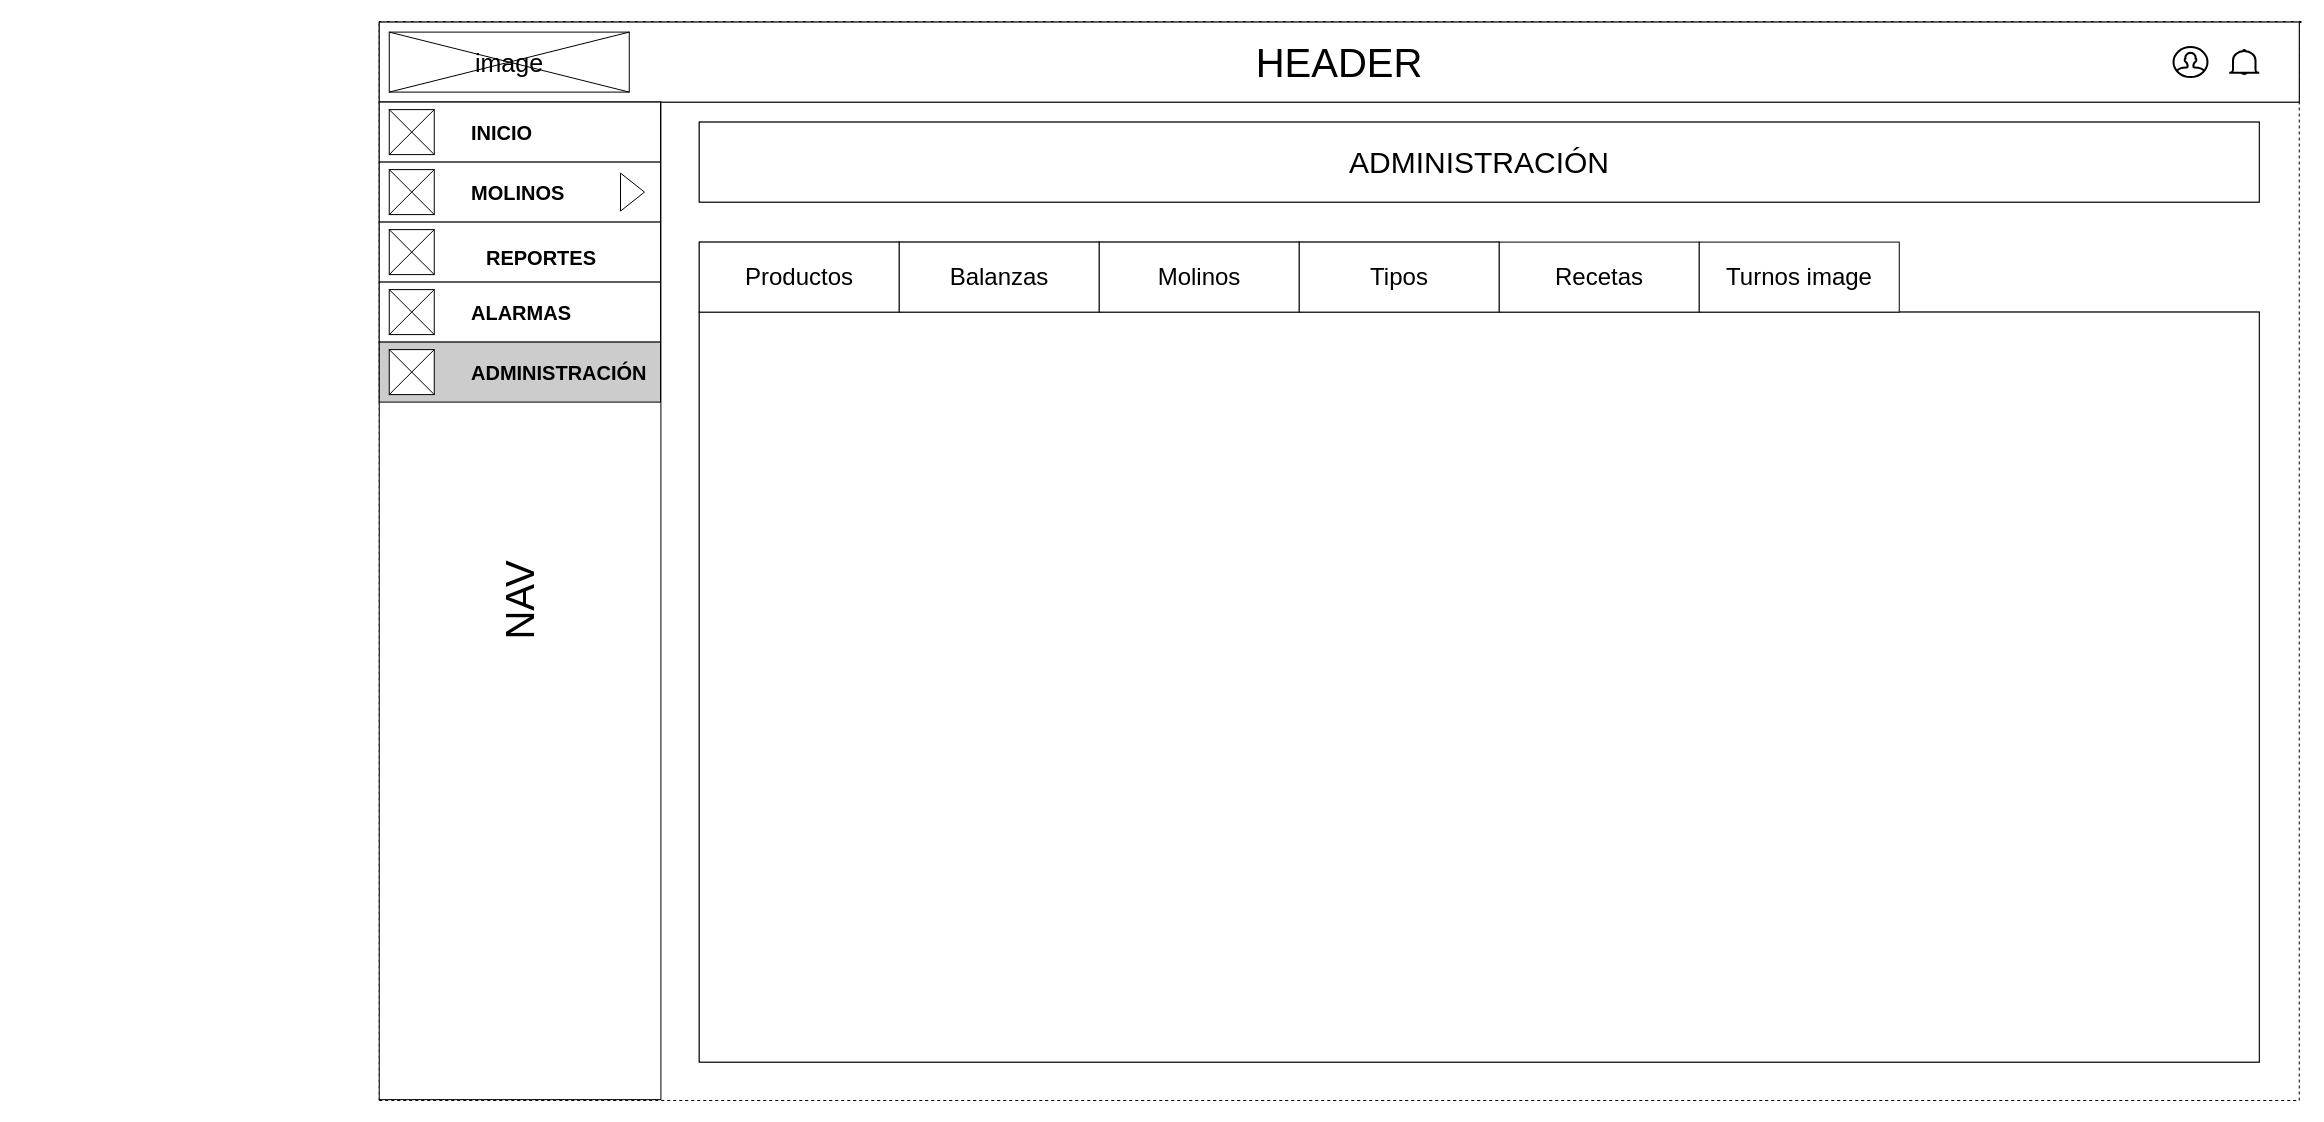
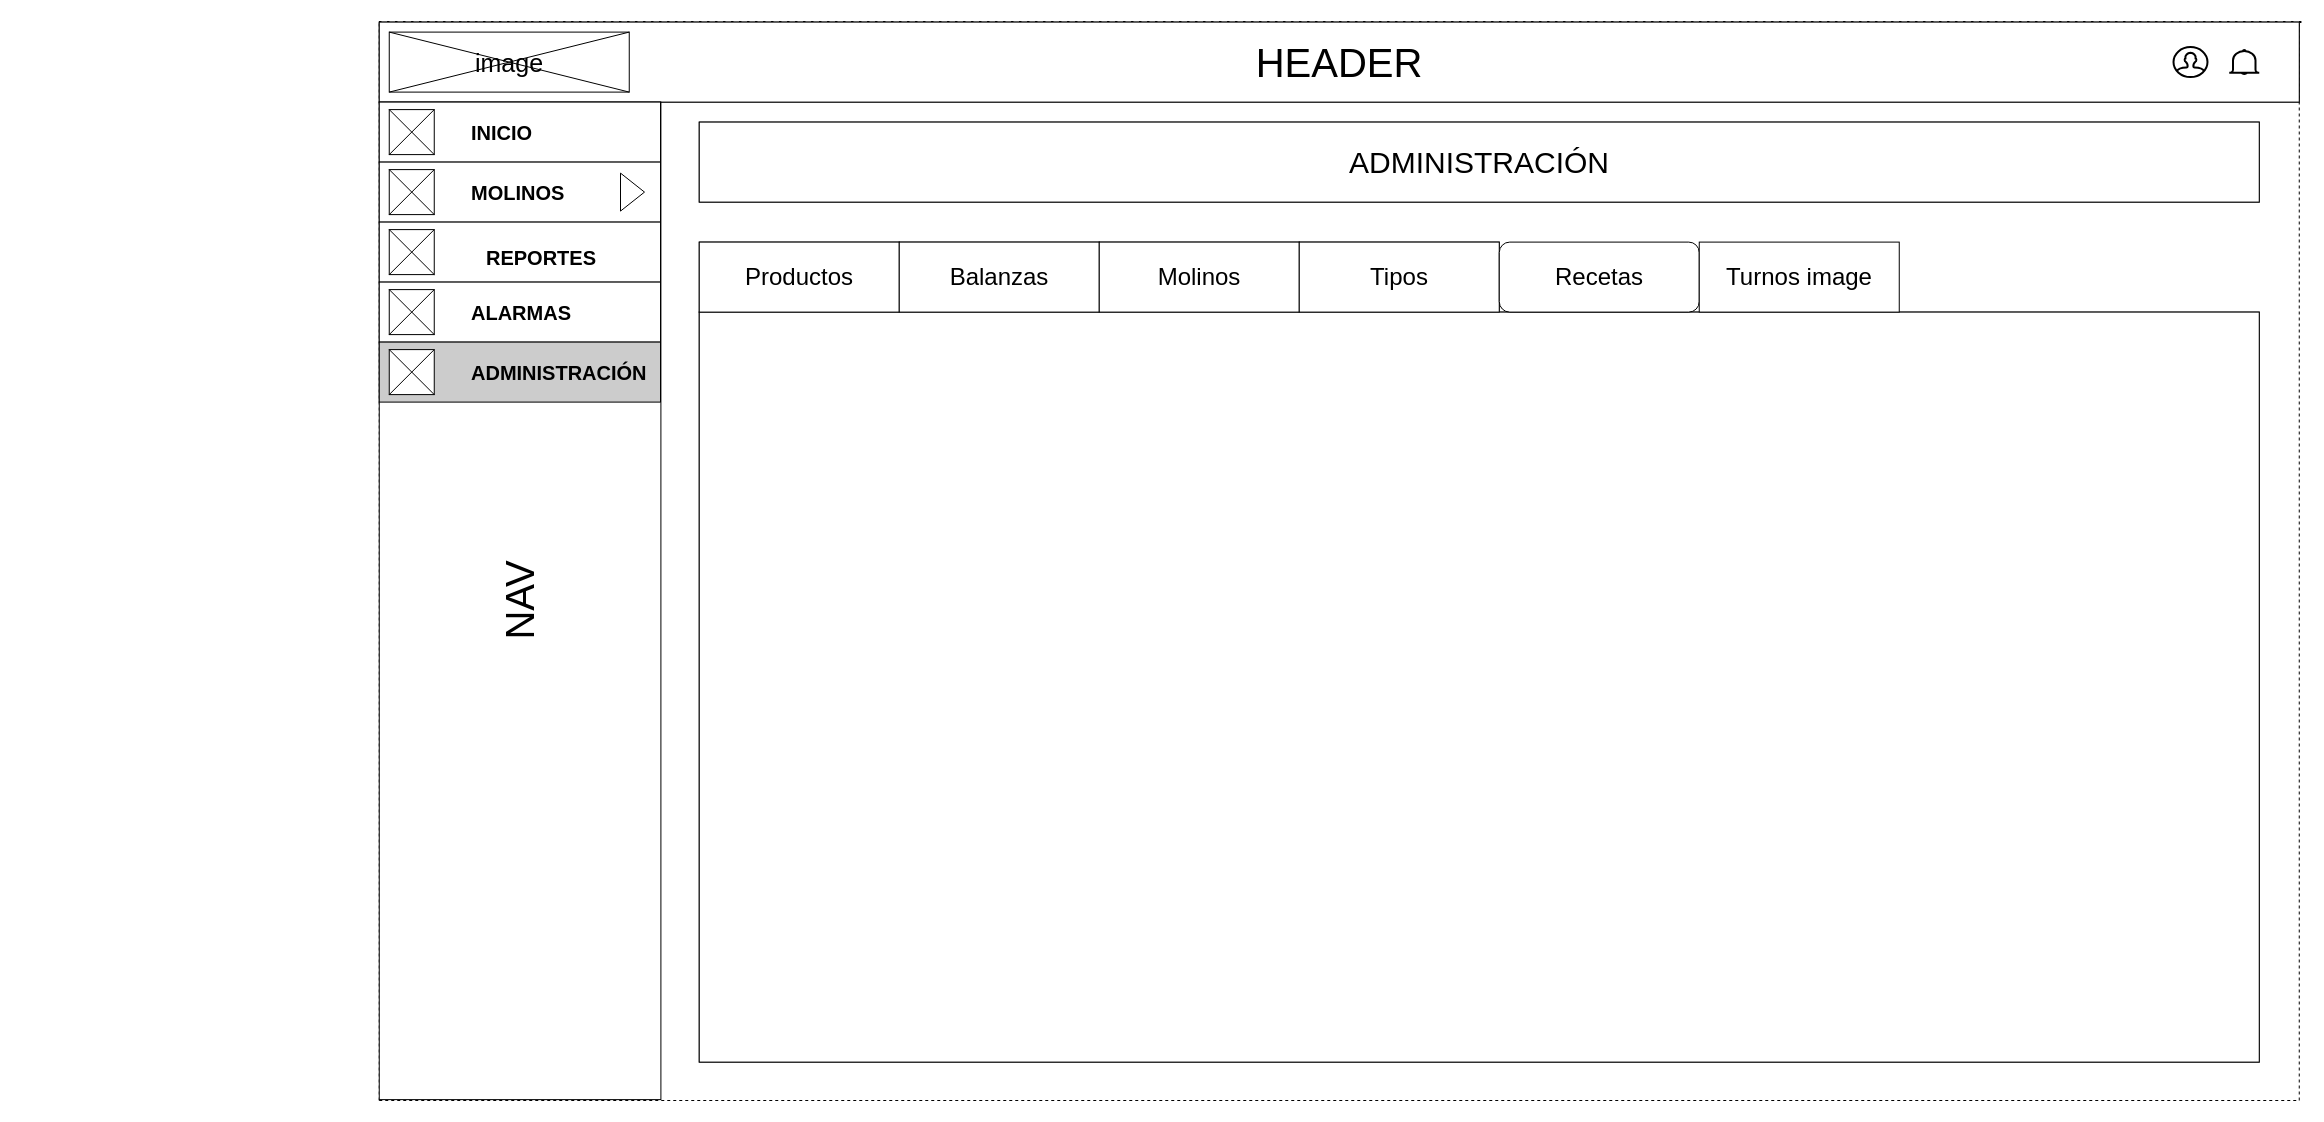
node "Recetas": shape rectangle -> rounded rectangle
